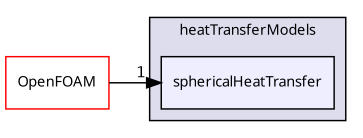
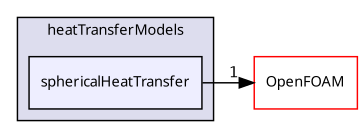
edge "OpenFOAM" -> "sphericalHeatTransfer": reversed
